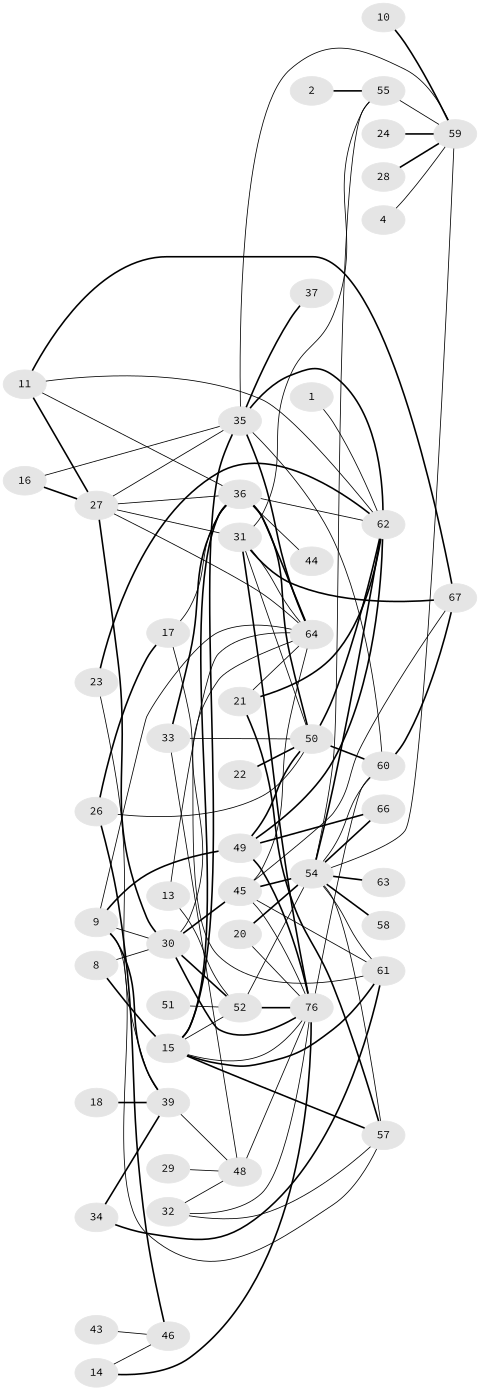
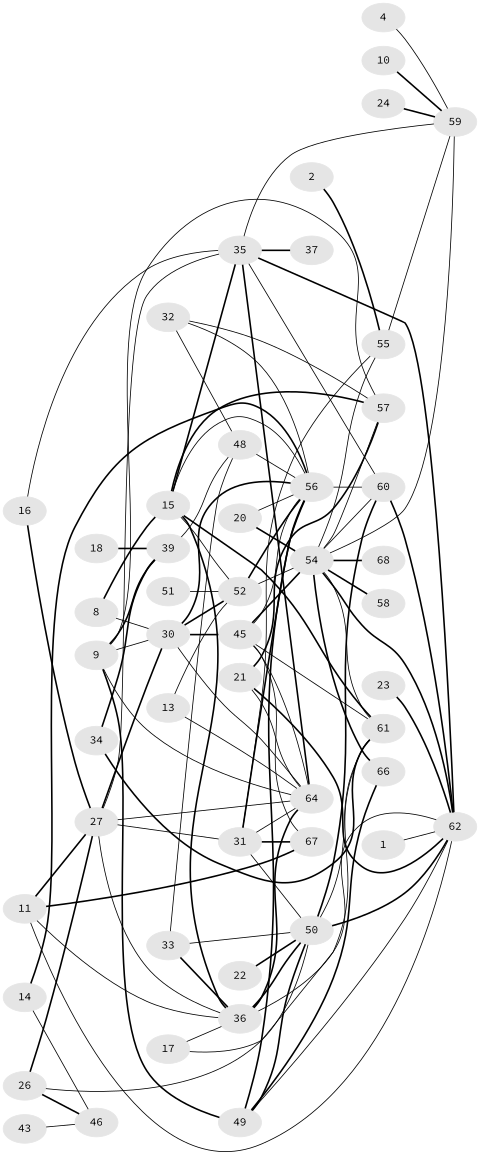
node "28": removed
node "44": removed
edge "67" -- "60": now "62" -- "60"
edge "62" -- "49": style bold -> solid
edge "17" -- "26": now "27" -- "26"
edge "61" -- "50": added
node "63": label "63" -> "68"
edge "23" -- "39": removed
node "76": label "76" -> "56"
node "29": removed
